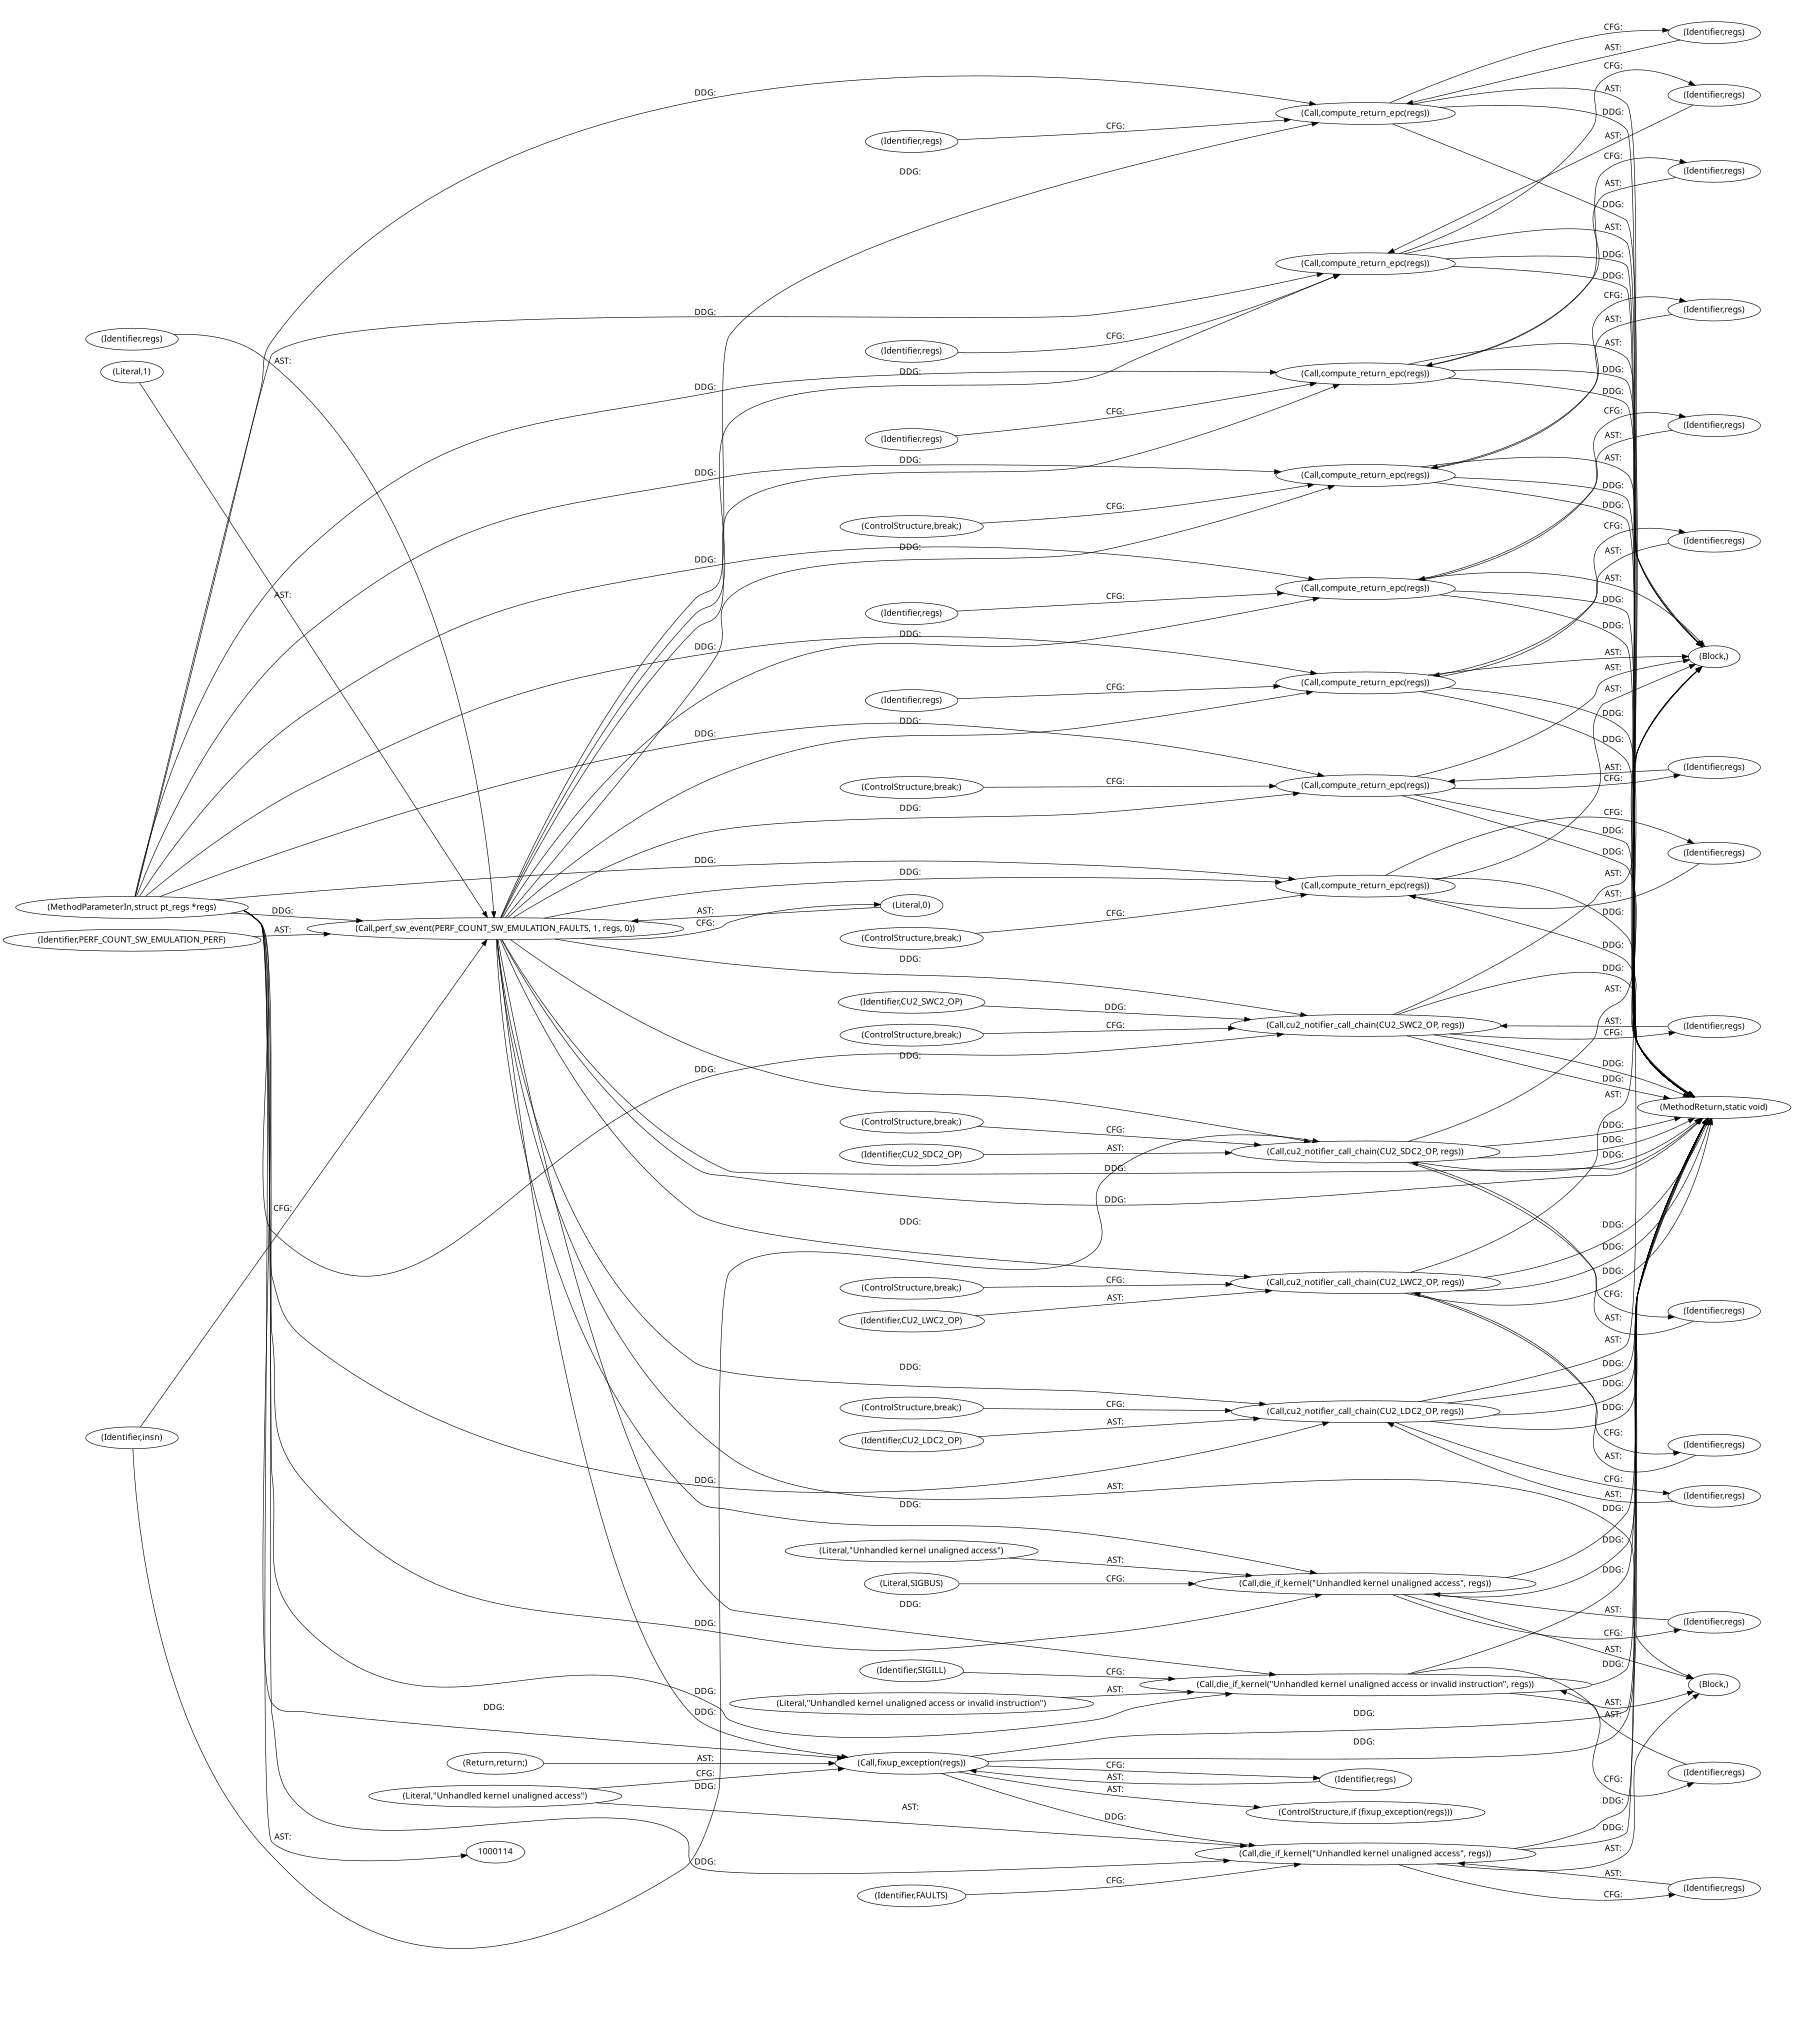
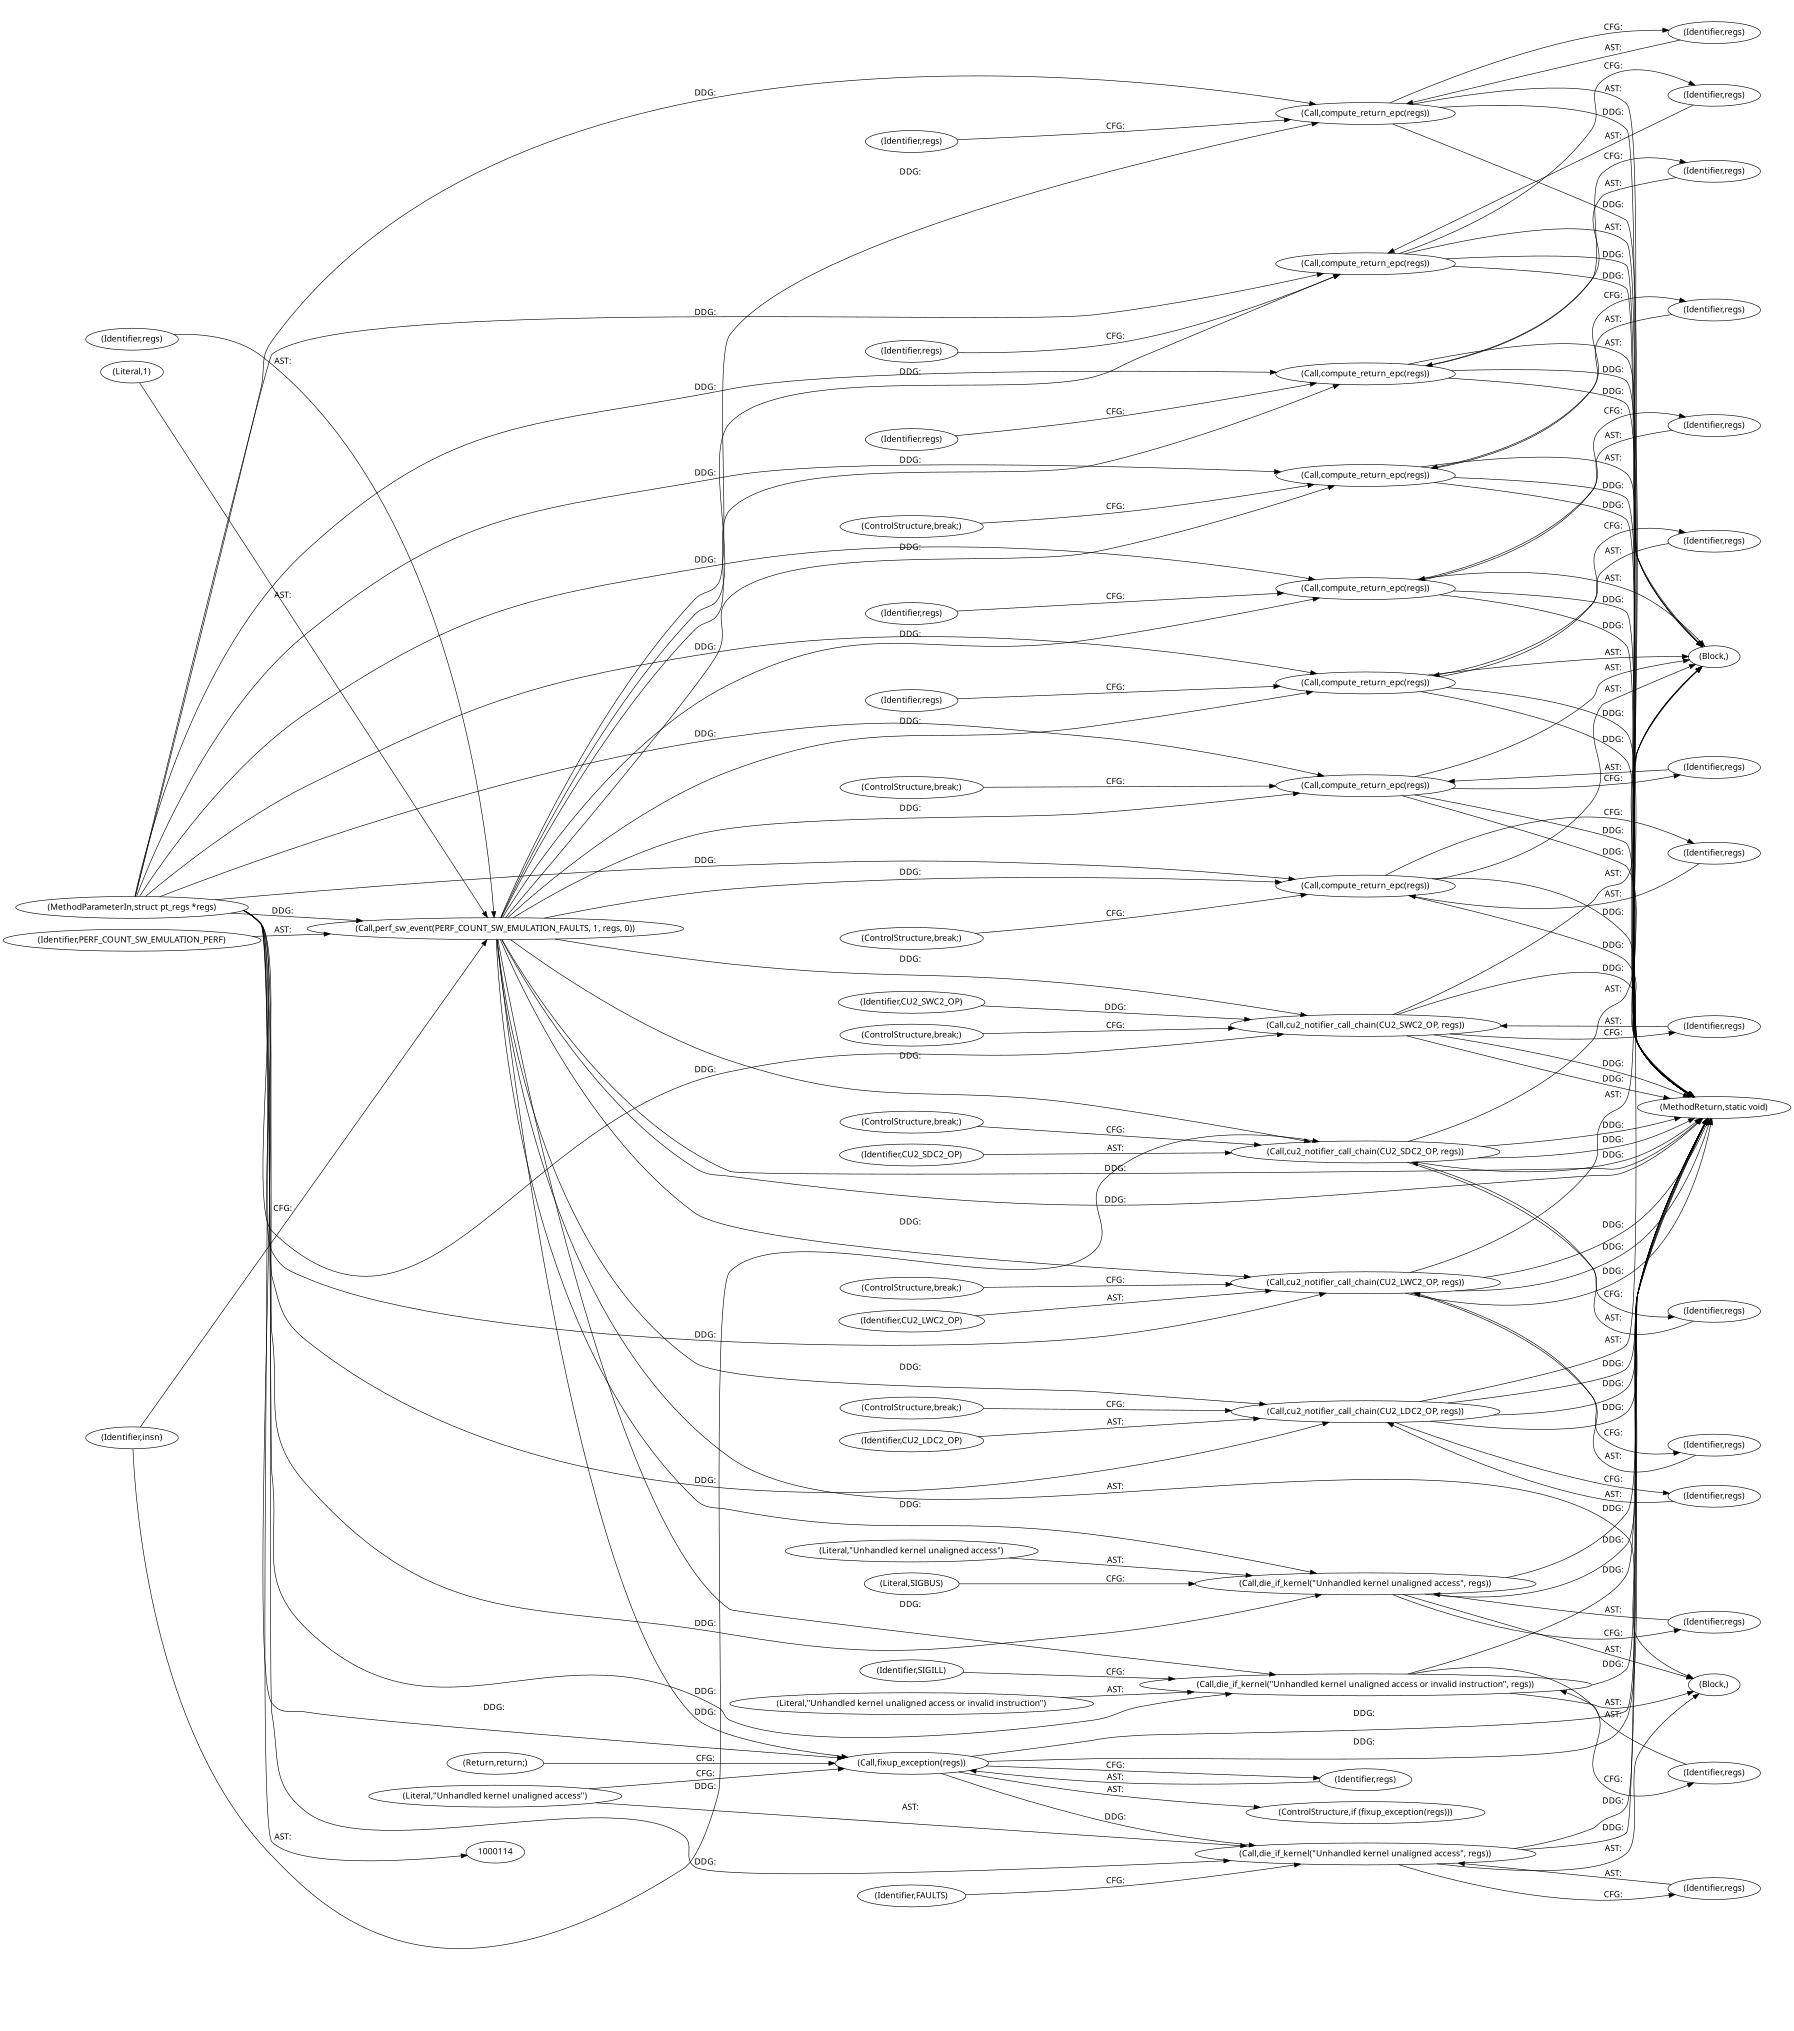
node "(Literal,0)": removed
edge "(MethodParameterIn,struct pt_regs *regs)" -> "(Call,cu2_notifier_call_chain(CU2_LWC2_OP, regs))": added, label "DDG:"
edge "(Return,return;)" -> "(Call,fixup_exception(regs))": label "AST: " -> "CFG: "
